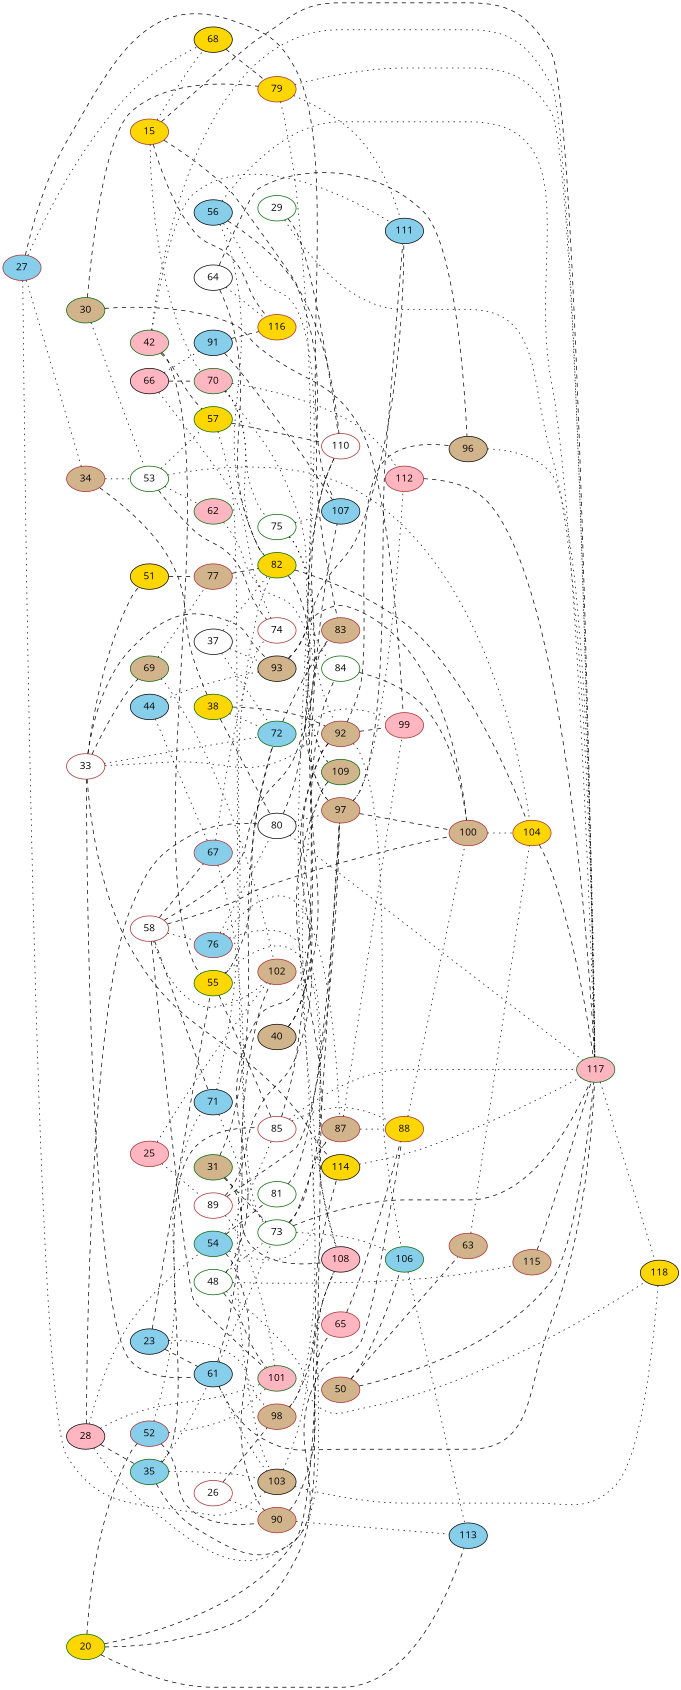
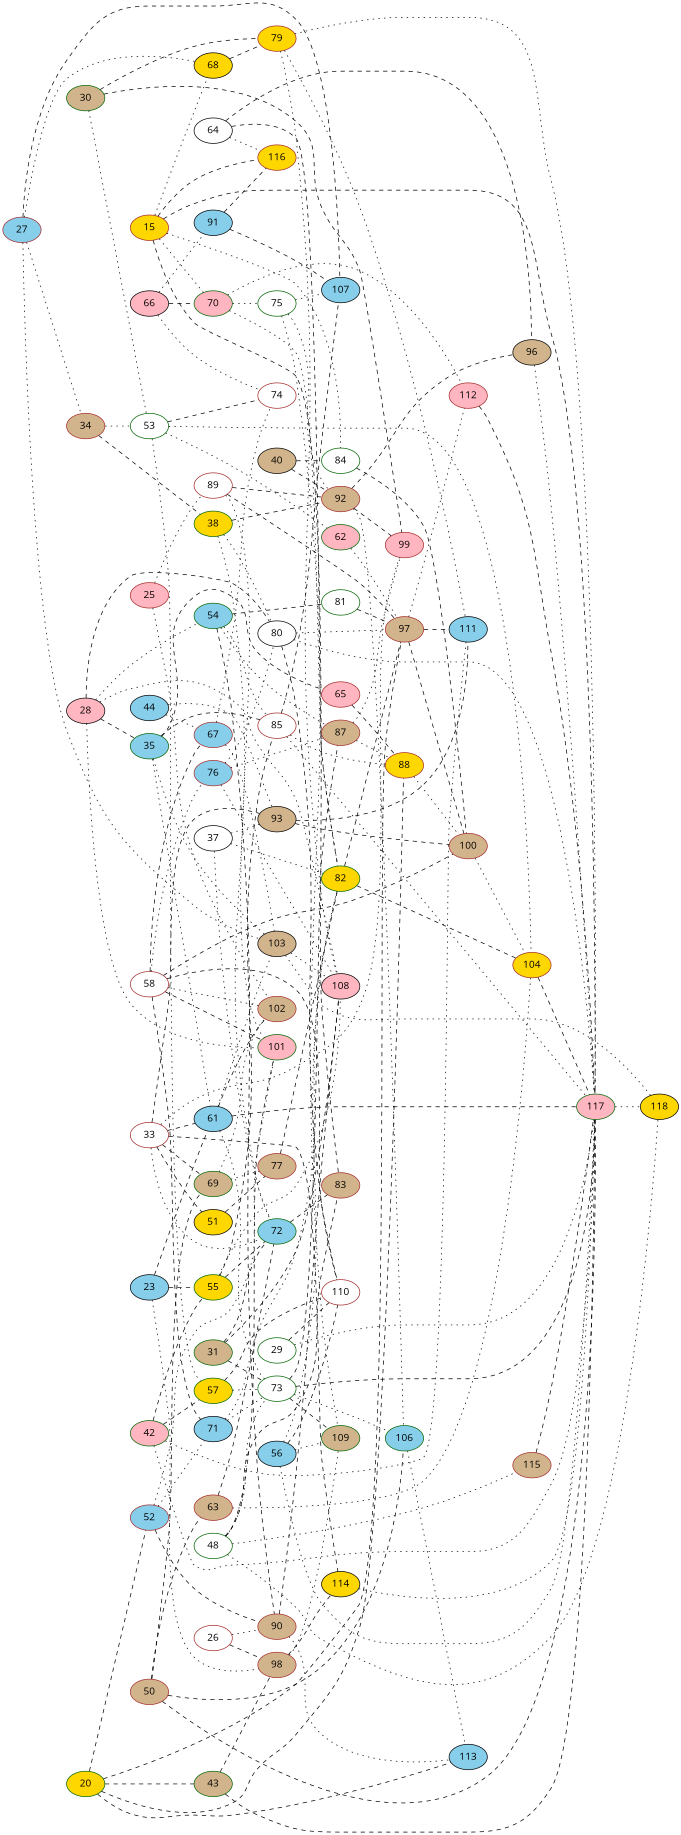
edge "70" -- "84": now "15" -- "84"
edge "38" -- "80": style dashed -> dotted
edge "69" -- "50": added
edge "72" -- "63": added
node "43": added
